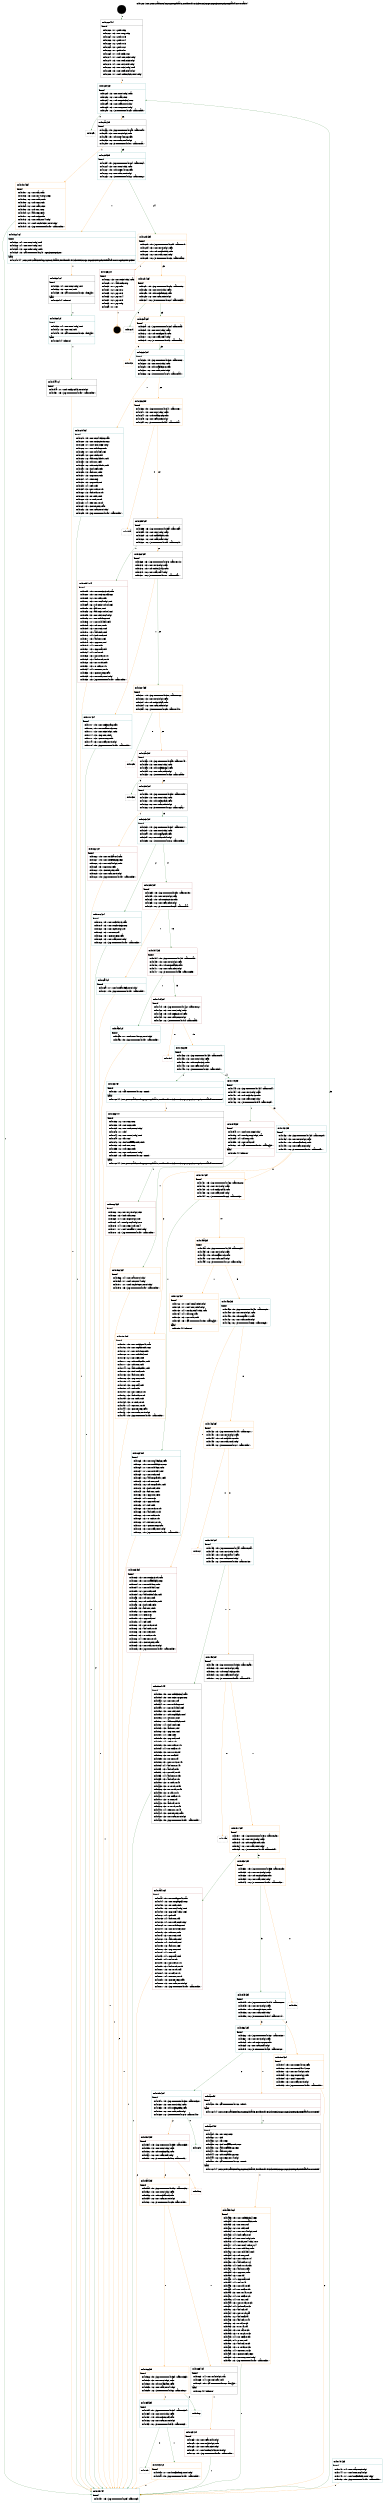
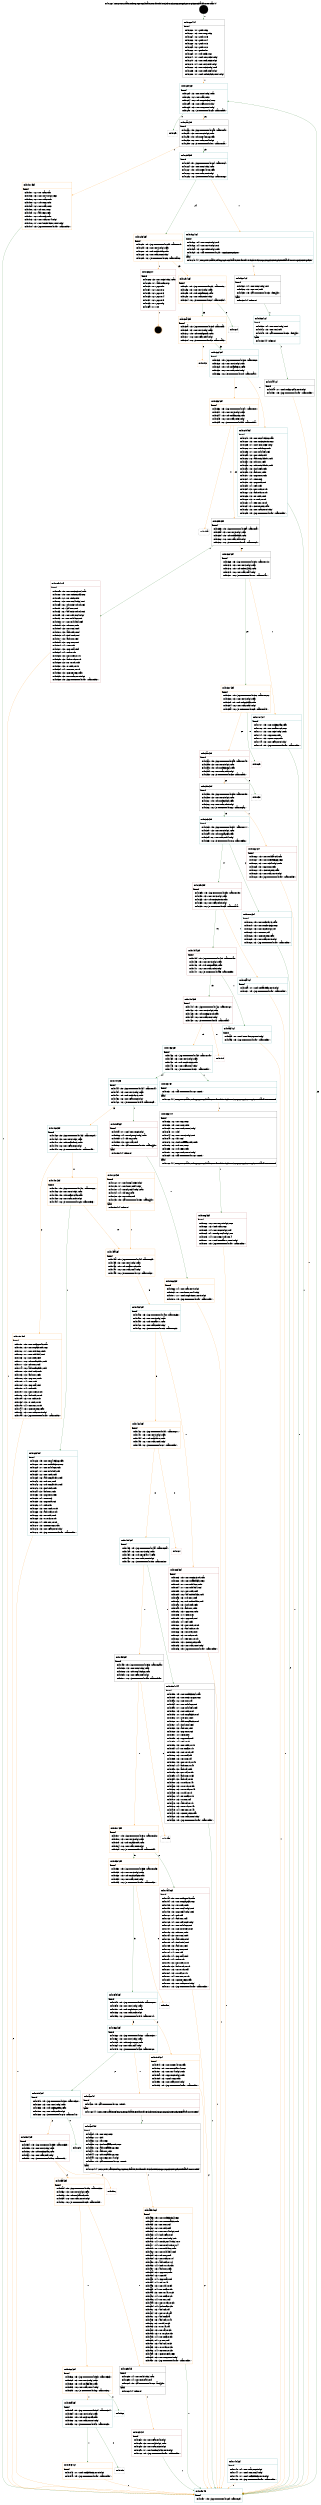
edge "0x40149a [25]" -> "0x401722 [30]": reversed
